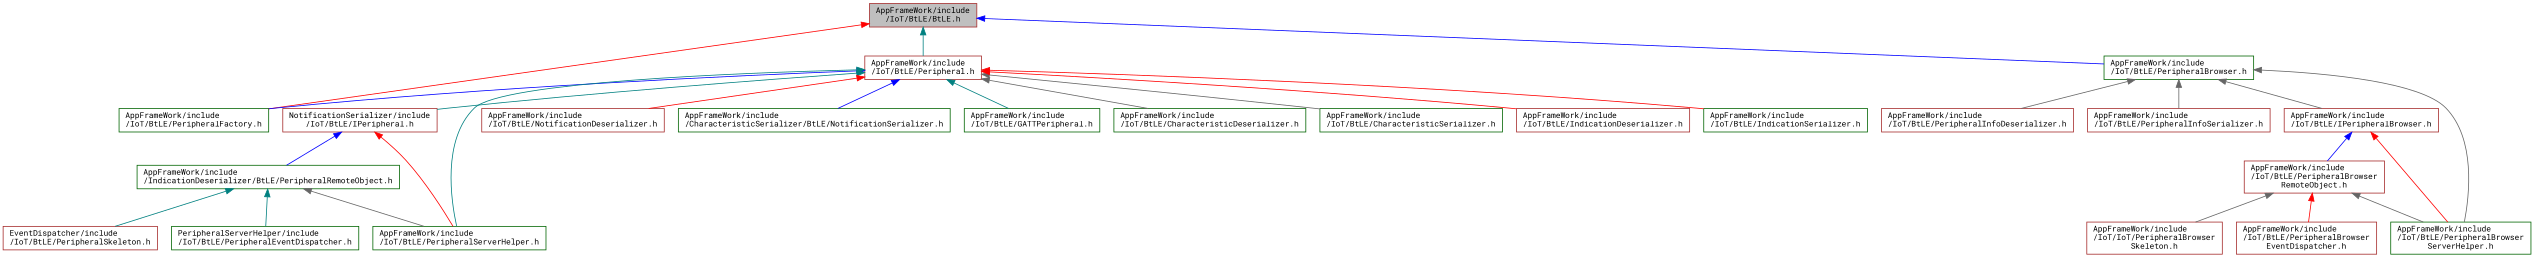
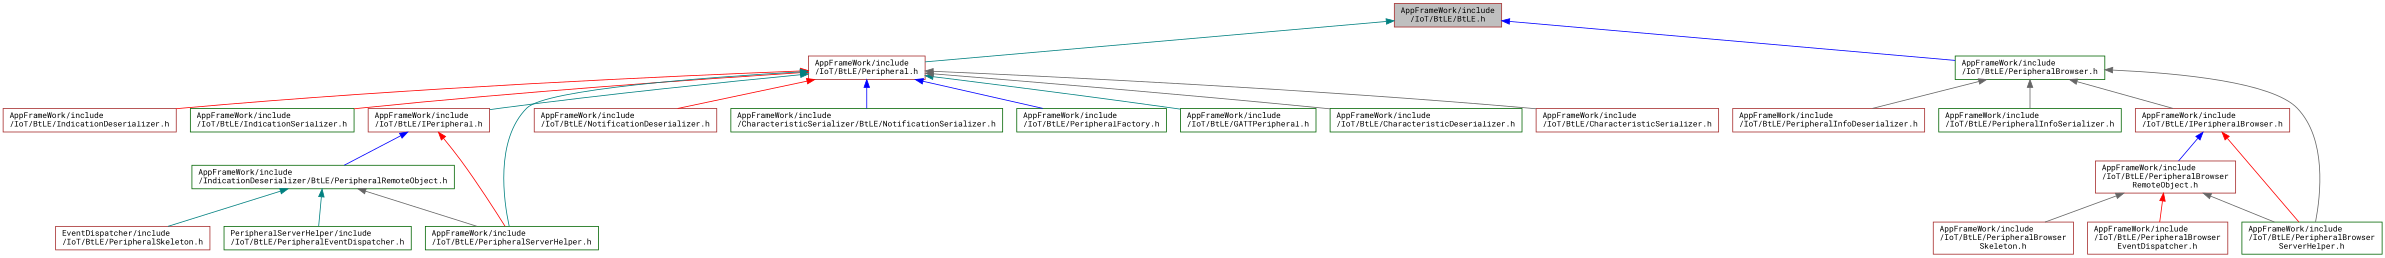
edge "AppFrameWork/include /IoT/BtLE/PeripheralFactory.h" -> "AppFrameWork/include /IoT/BtLE/BtLE.h": removed
node "NotificationSerializer/include /IoT/BtLE/IPeripheral.h": label "NotificationSerializer/include /IoT/BtLE/IPeripheral.h" -> "AppFrameWork/include /IoT/BtLE/IPeripheral.h"
node "AppFrameWork/include /IoT/BtLE/CharacteristicSerializer.h": color darkgreen -> brown
node "AppFrameWork/include /IoT/BtLE/PeripheralInfoSerializer.h": color brown -> darkgreen
node "AppFrameWork/include /IoT/IoT/PeripheralBrowser Skeleton.h": label "AppFrameWork/include /IoT/IoT/PeripheralBrowser Skeleton.h" -> "AppFrameWork/include /IoT/BtLE/PeripheralBrowser Skeleton.h"
